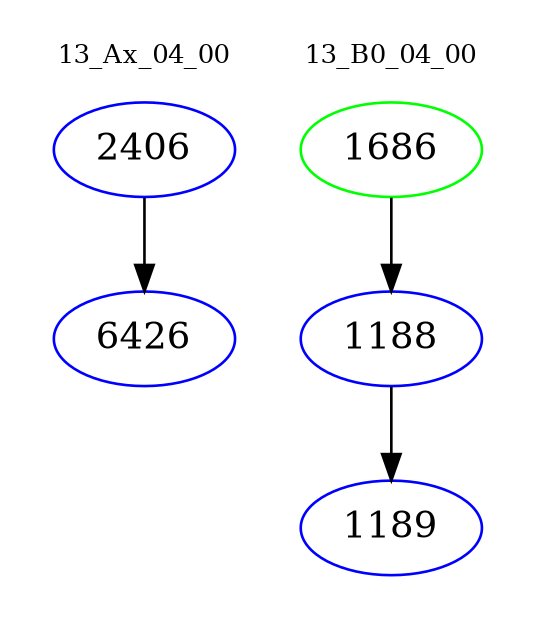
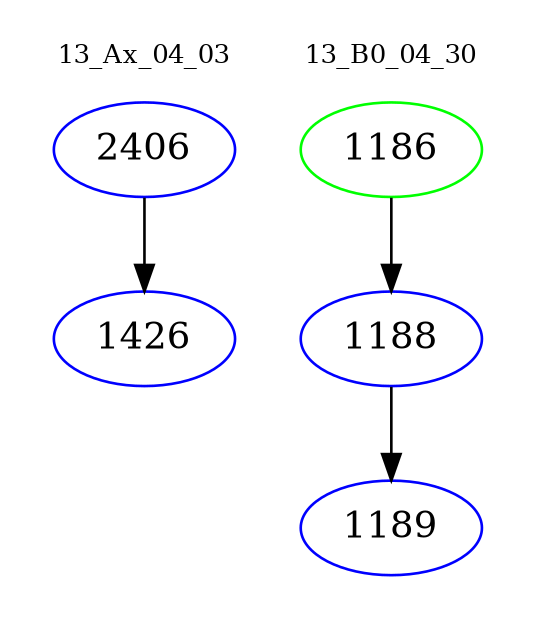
cluster "13_Ax_04_00": label "13_Ax_04_00" -> "13_Ax_04_03"
cluster "13_B0_04_00": label "13_B0_04_00" -> "13_B0_04_30"
node "1686": label "1686" -> "1186"
node "6426": label "6426" -> "1426"
